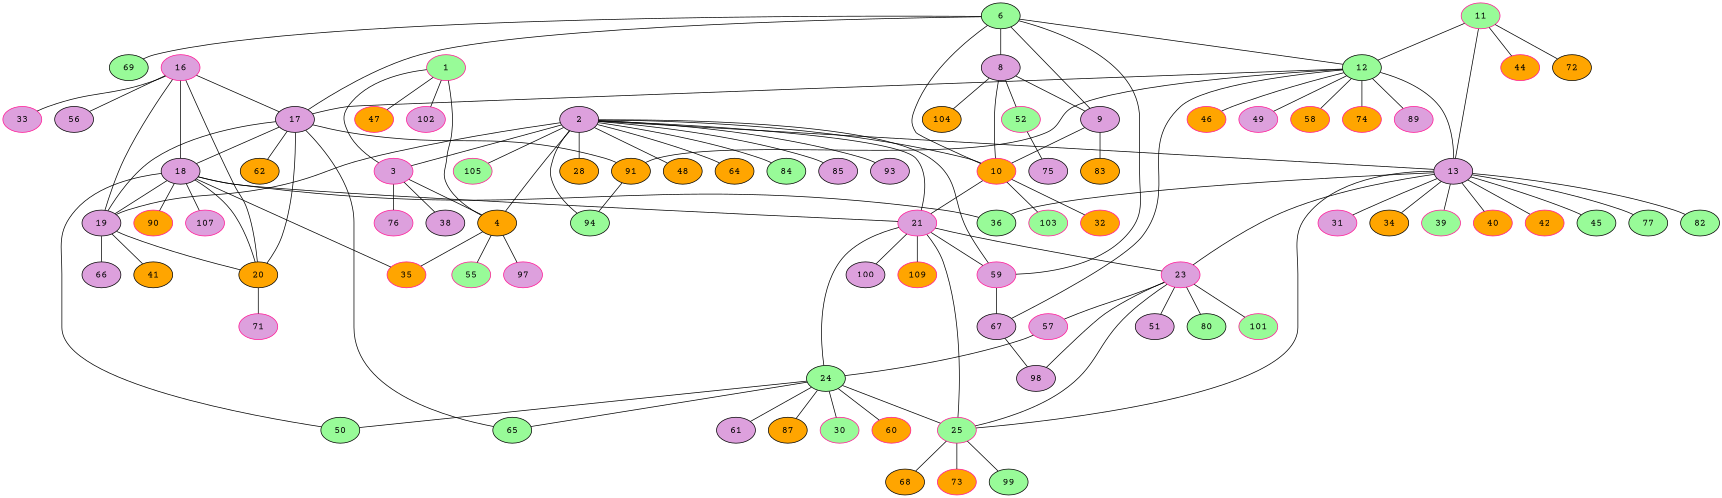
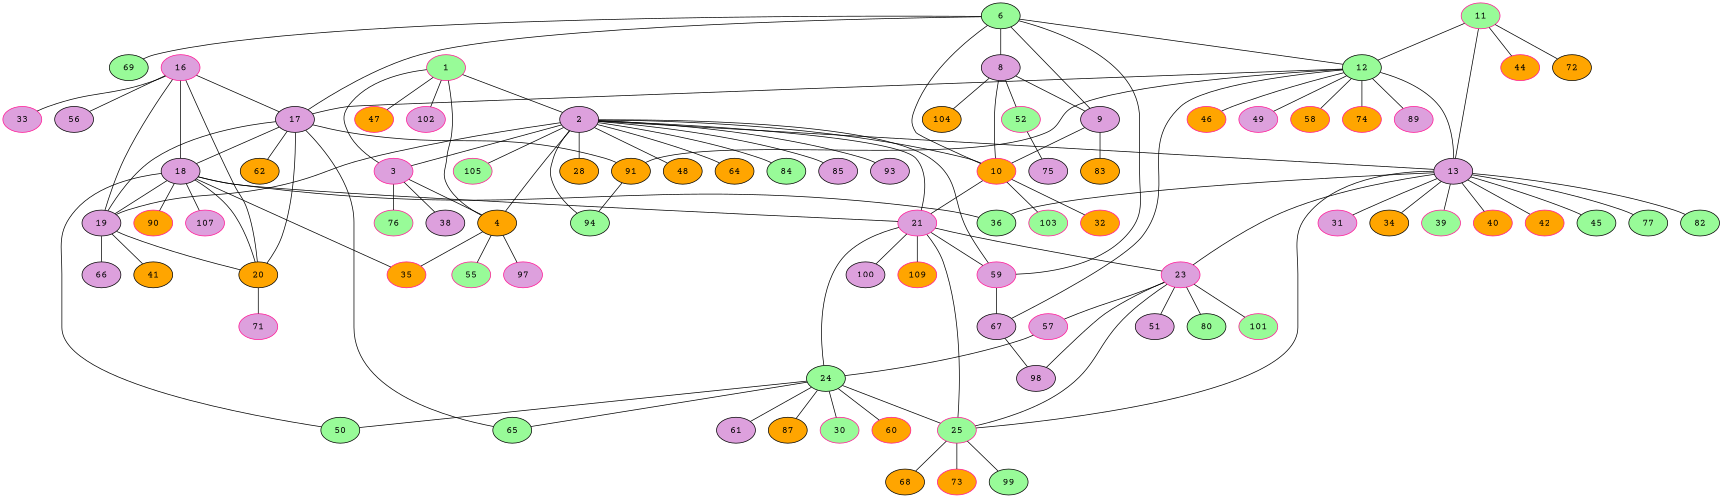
edge "1" -- "2": added
node "76": fillcolor plum -> palegreen
